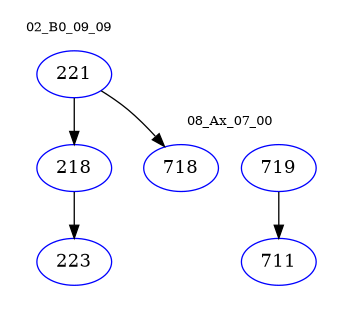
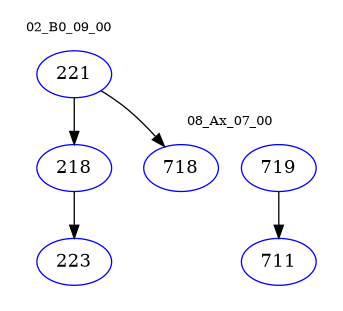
cluster "02_B0_09_09": label "02_B0_09_09" -> "02_B0_09_00"
